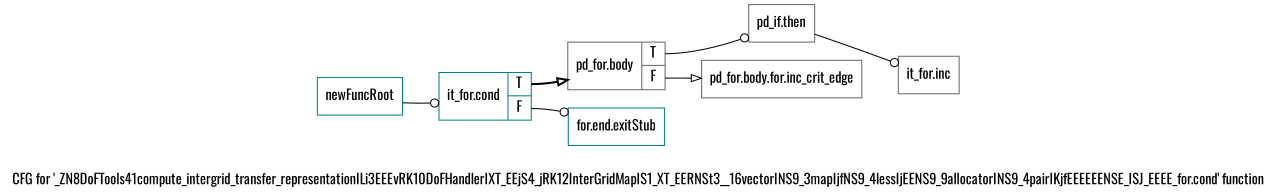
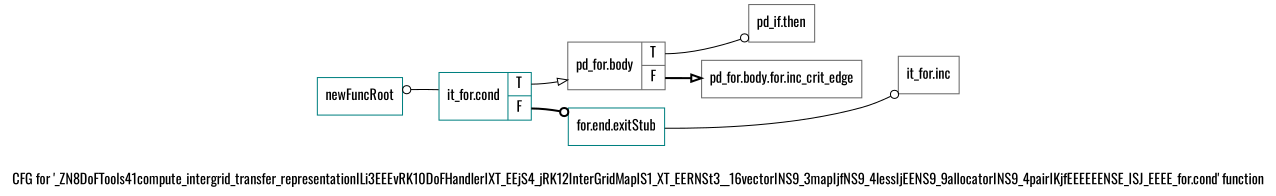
edge "pd_if.then" -> "it_for.inc": now "for.end.exitStub" -> "it_for.inc"
edge "pd_for.body" -> "pd_for.body.for.inc_crit_edge": style solid -> bold
edge "it_for.cond" -> "pd_for.body": style bold -> solid
edge "newFuncRoot" -> "it_for.cond": reversed
edge "it_for.cond" -> "for.end.exitStub": style solid -> bold
